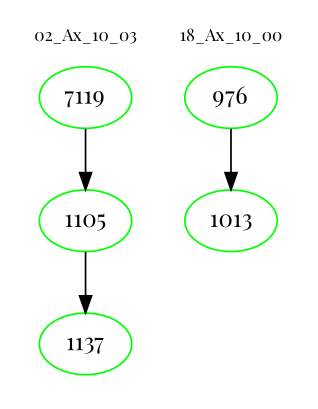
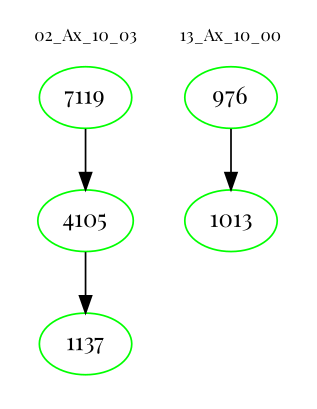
cluster "18_Ax_10_00": label "18_Ax_10_00" -> "13_Ax_10_00"
node "1105": label "1105" -> "4105"
